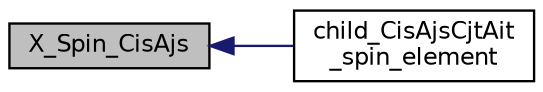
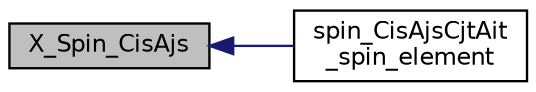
node "child_CisAjsCjtAit _spin_element": label "child_CisAjsCjtAit _spin_element" -> "spin_CisAjsCjtAit _spin_element"
